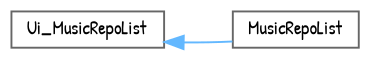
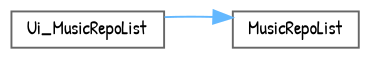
edge "MusicRepoList" -> "Ui_MusicRepoList": reversed
